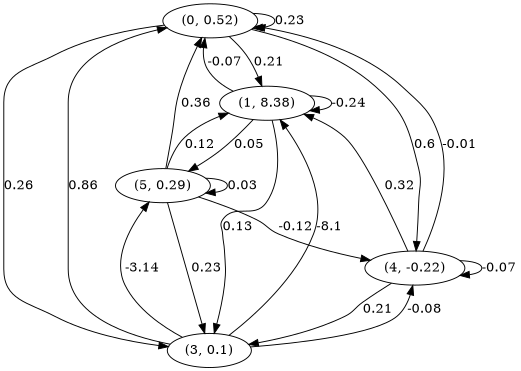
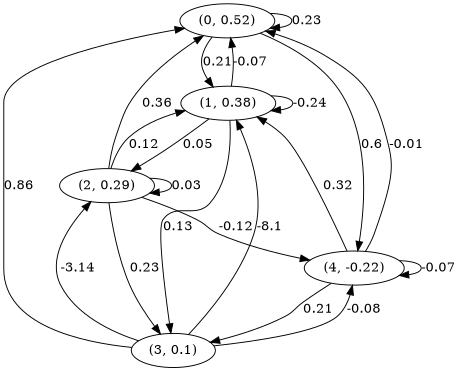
node "(1, 8.38)": label "(1, 8.38)" -> "(1, 0.38)"
edge "(0, 0.52)" -> "(3, 0.1)": removed, label "0.26"
node "(5, 0.29)": label "(5, 0.29)" -> "(2, 0.29)"
